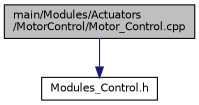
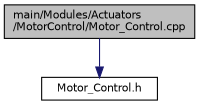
node "Modules_Control.h": label "Modules_Control.h" -> "Motor_Control.h"
